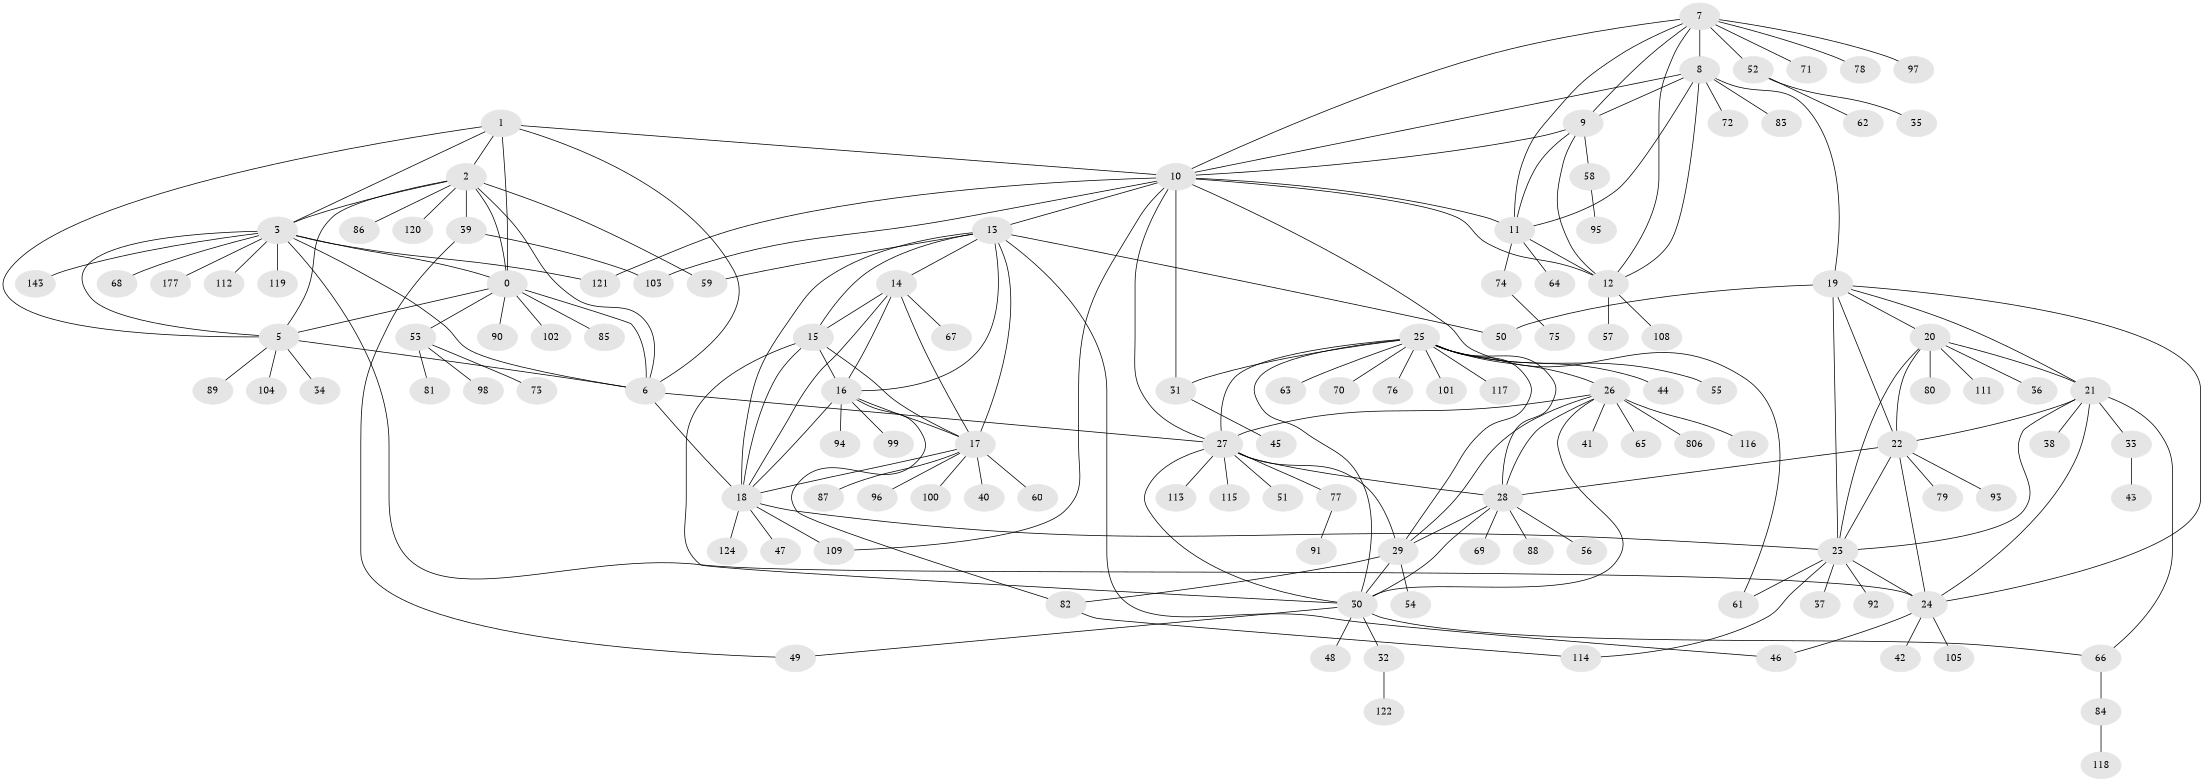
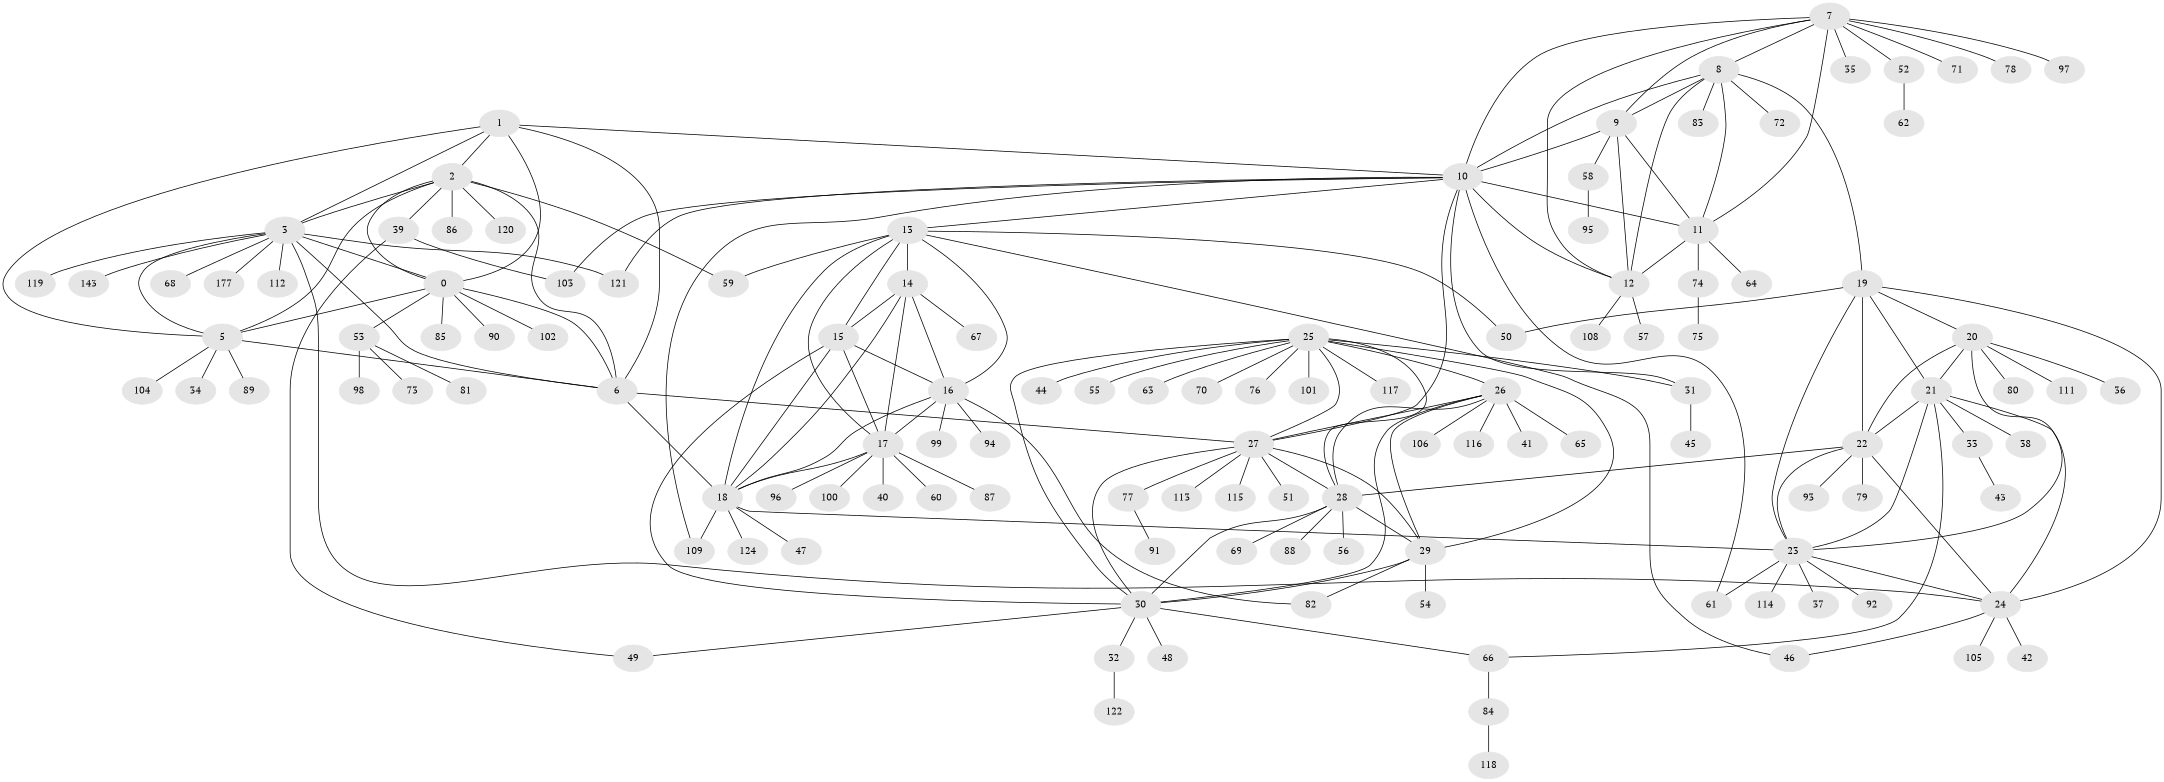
edge "52" -- "35": now "7" -- "35"
node "806": label "806" -> "106"
edge "82" -- "114": removed
